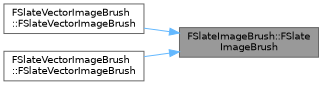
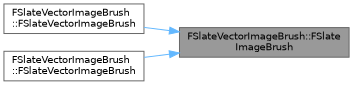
node "FSlateImageBrush::FSlate ImageBrush": label "FSlateImageBrush::FSlate ImageBrush" -> "FSlateVectorImageBrush::FSlate ImageBrush"
